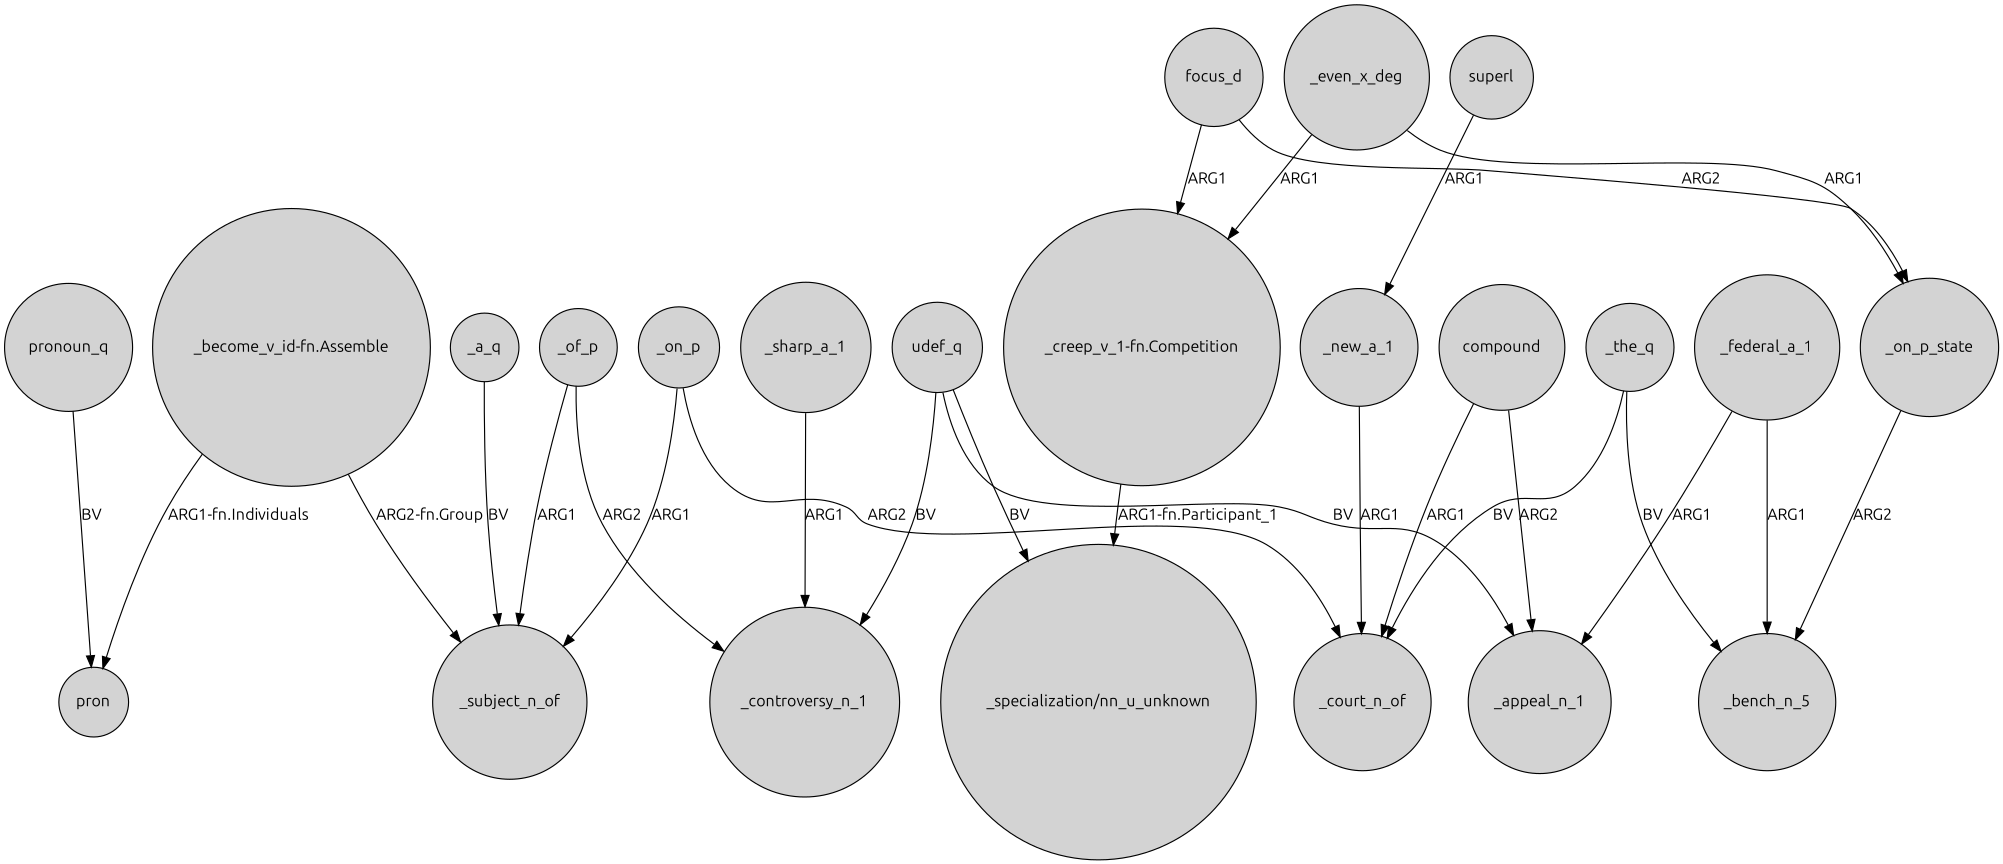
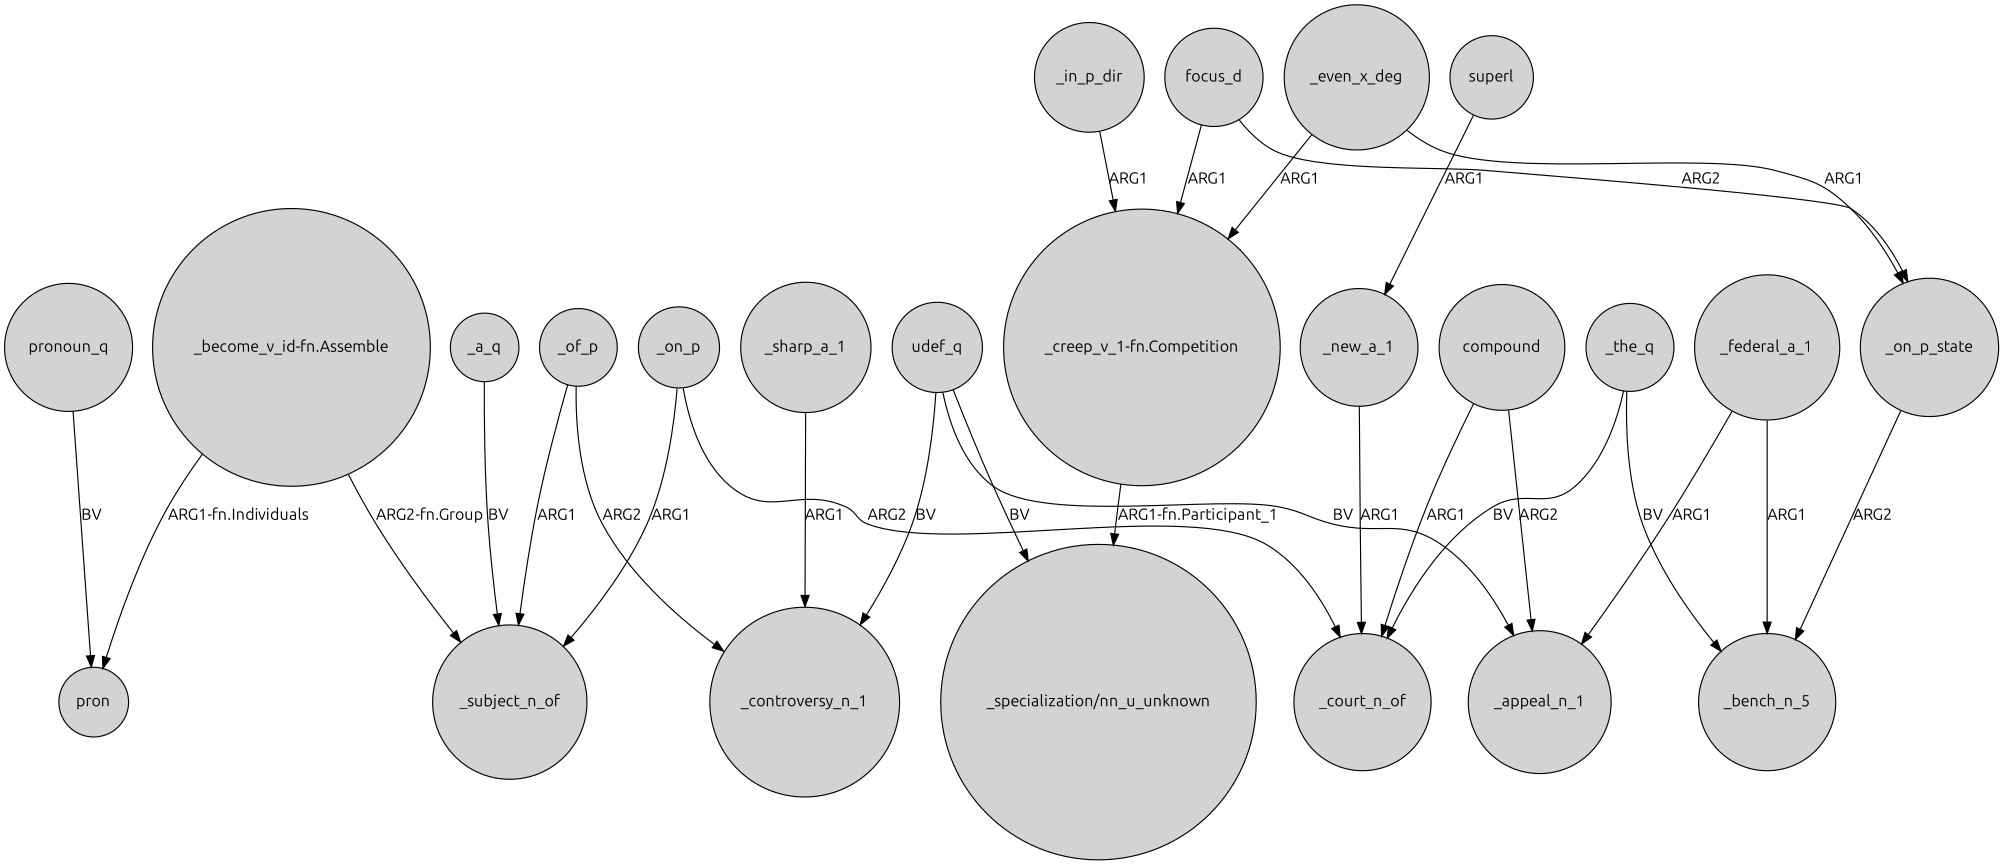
node "_in_p_dir": added
